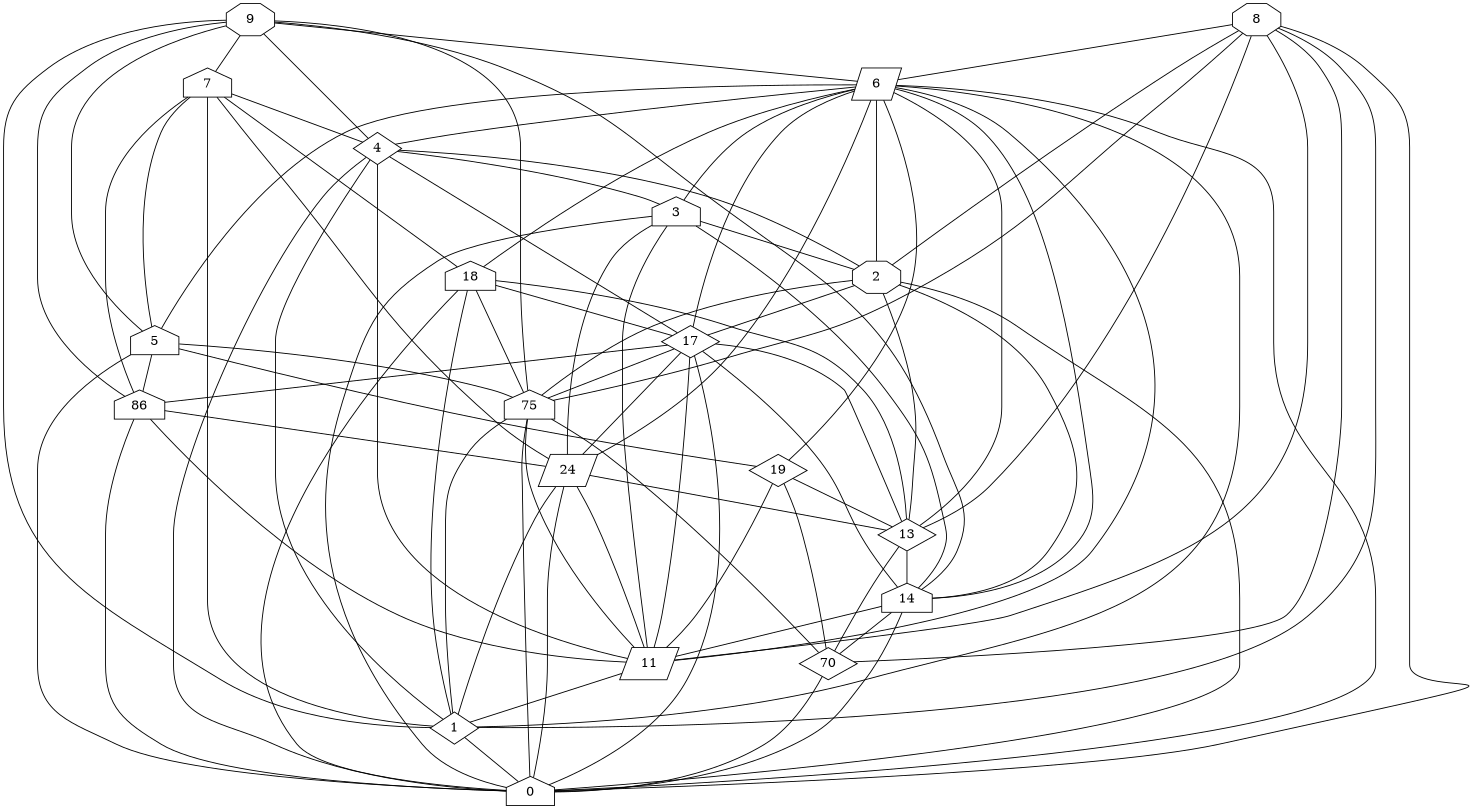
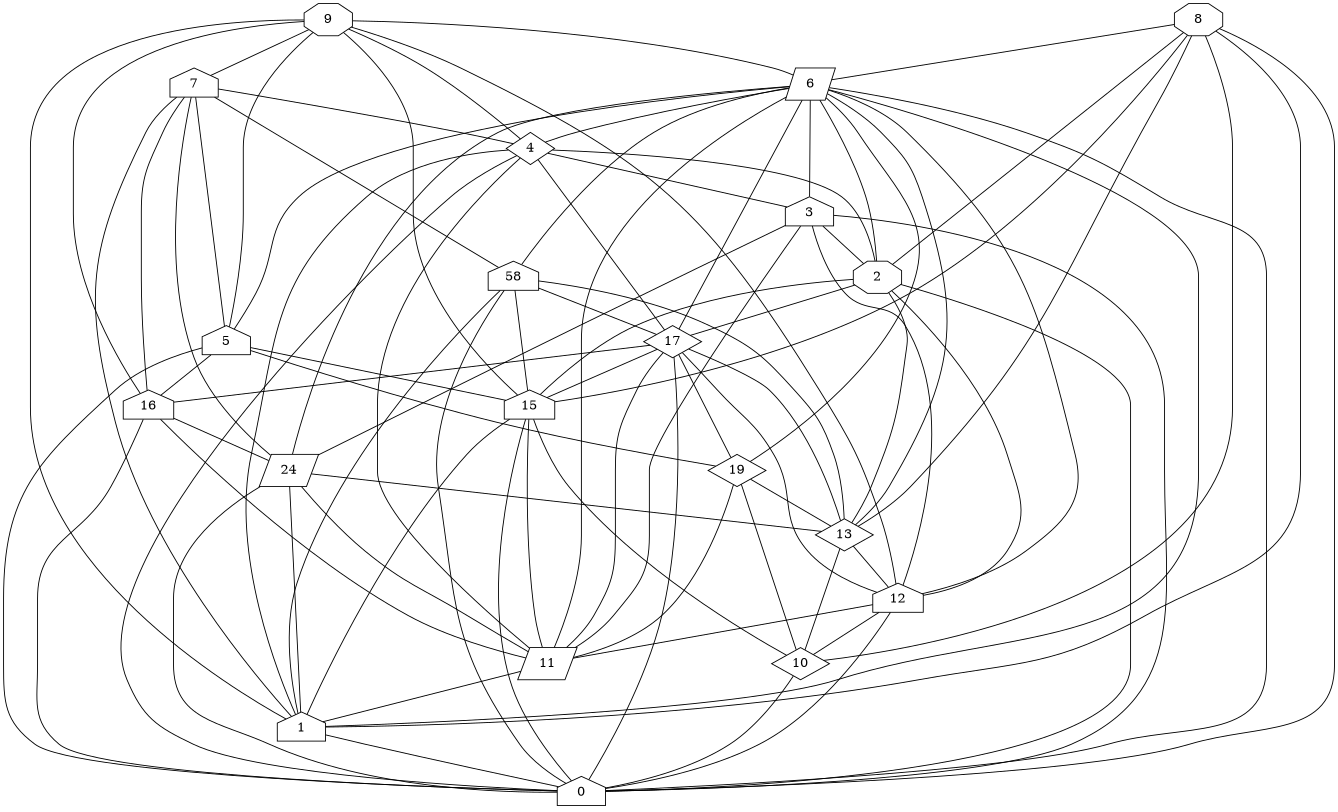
node "18": label "18" -> "58"
edge "17" -- "24": now "17" -- "19"
node "86": label "86" -> "16"
node "75": label "75" -> "15"
edge "8" -- "11": removed
node "14": label "14" -> "12"
node "70": label "70" -> "10"
node "1": shape diamond -> house
